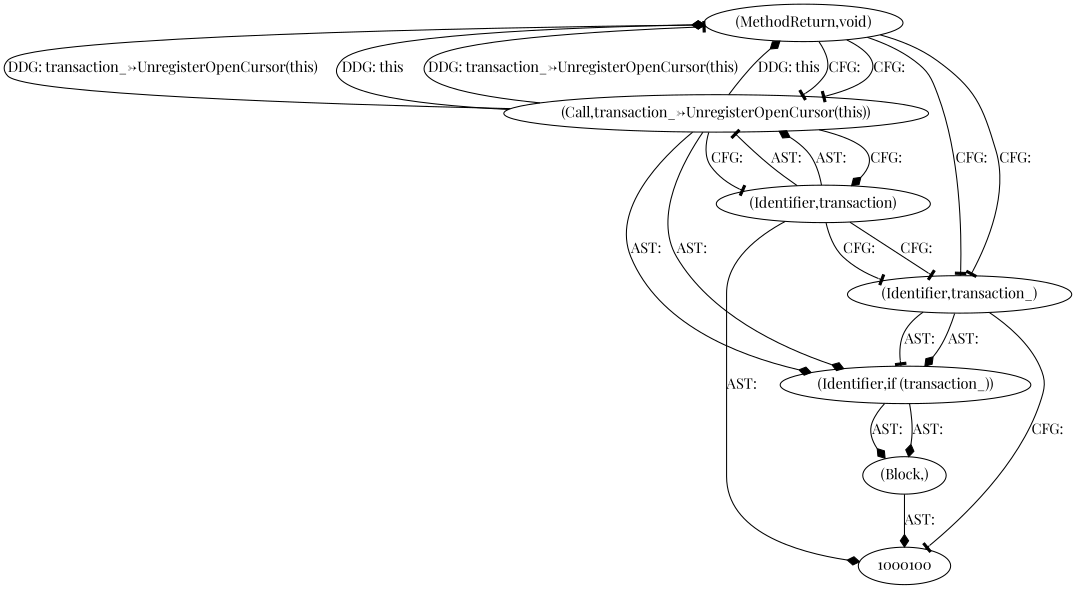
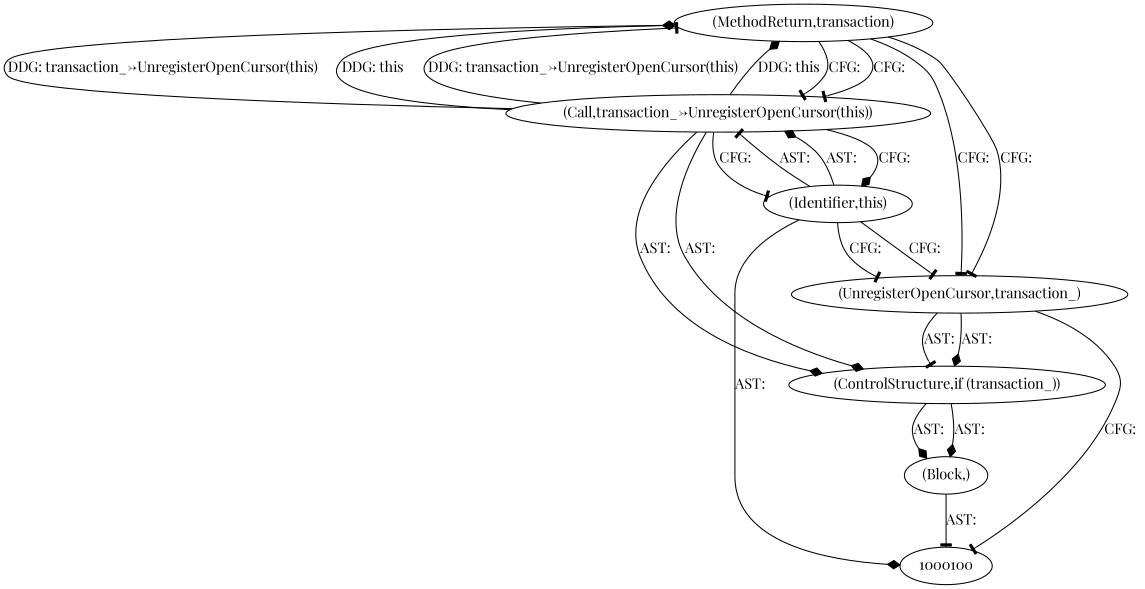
node "(MethodReturn,void)": label "(MethodReturn,void)" -> "(MethodReturn,transaction)"
node "(Identifier,transaction)": label "(Identifier,transaction)" -> "(Identifier,this)"
node "(Identifier,transaction_)": label "(Identifier,transaction_)" -> "(UnregisterOpenCursor,transaction_)"
node "(Identifier,if (transaction_))": label "(Identifier,if (transaction_))" -> "(ControlStructure,if (transaction_))"
edge "(Block,)" -> "1000100": arrowhead diamond -> tee
